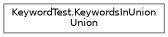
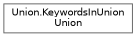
node "KeywordTest.KeywordsInUnion Union": label "KeywordTest.KeywordsInUnion Union" -> "Union.KeywordsInUnion Union"
